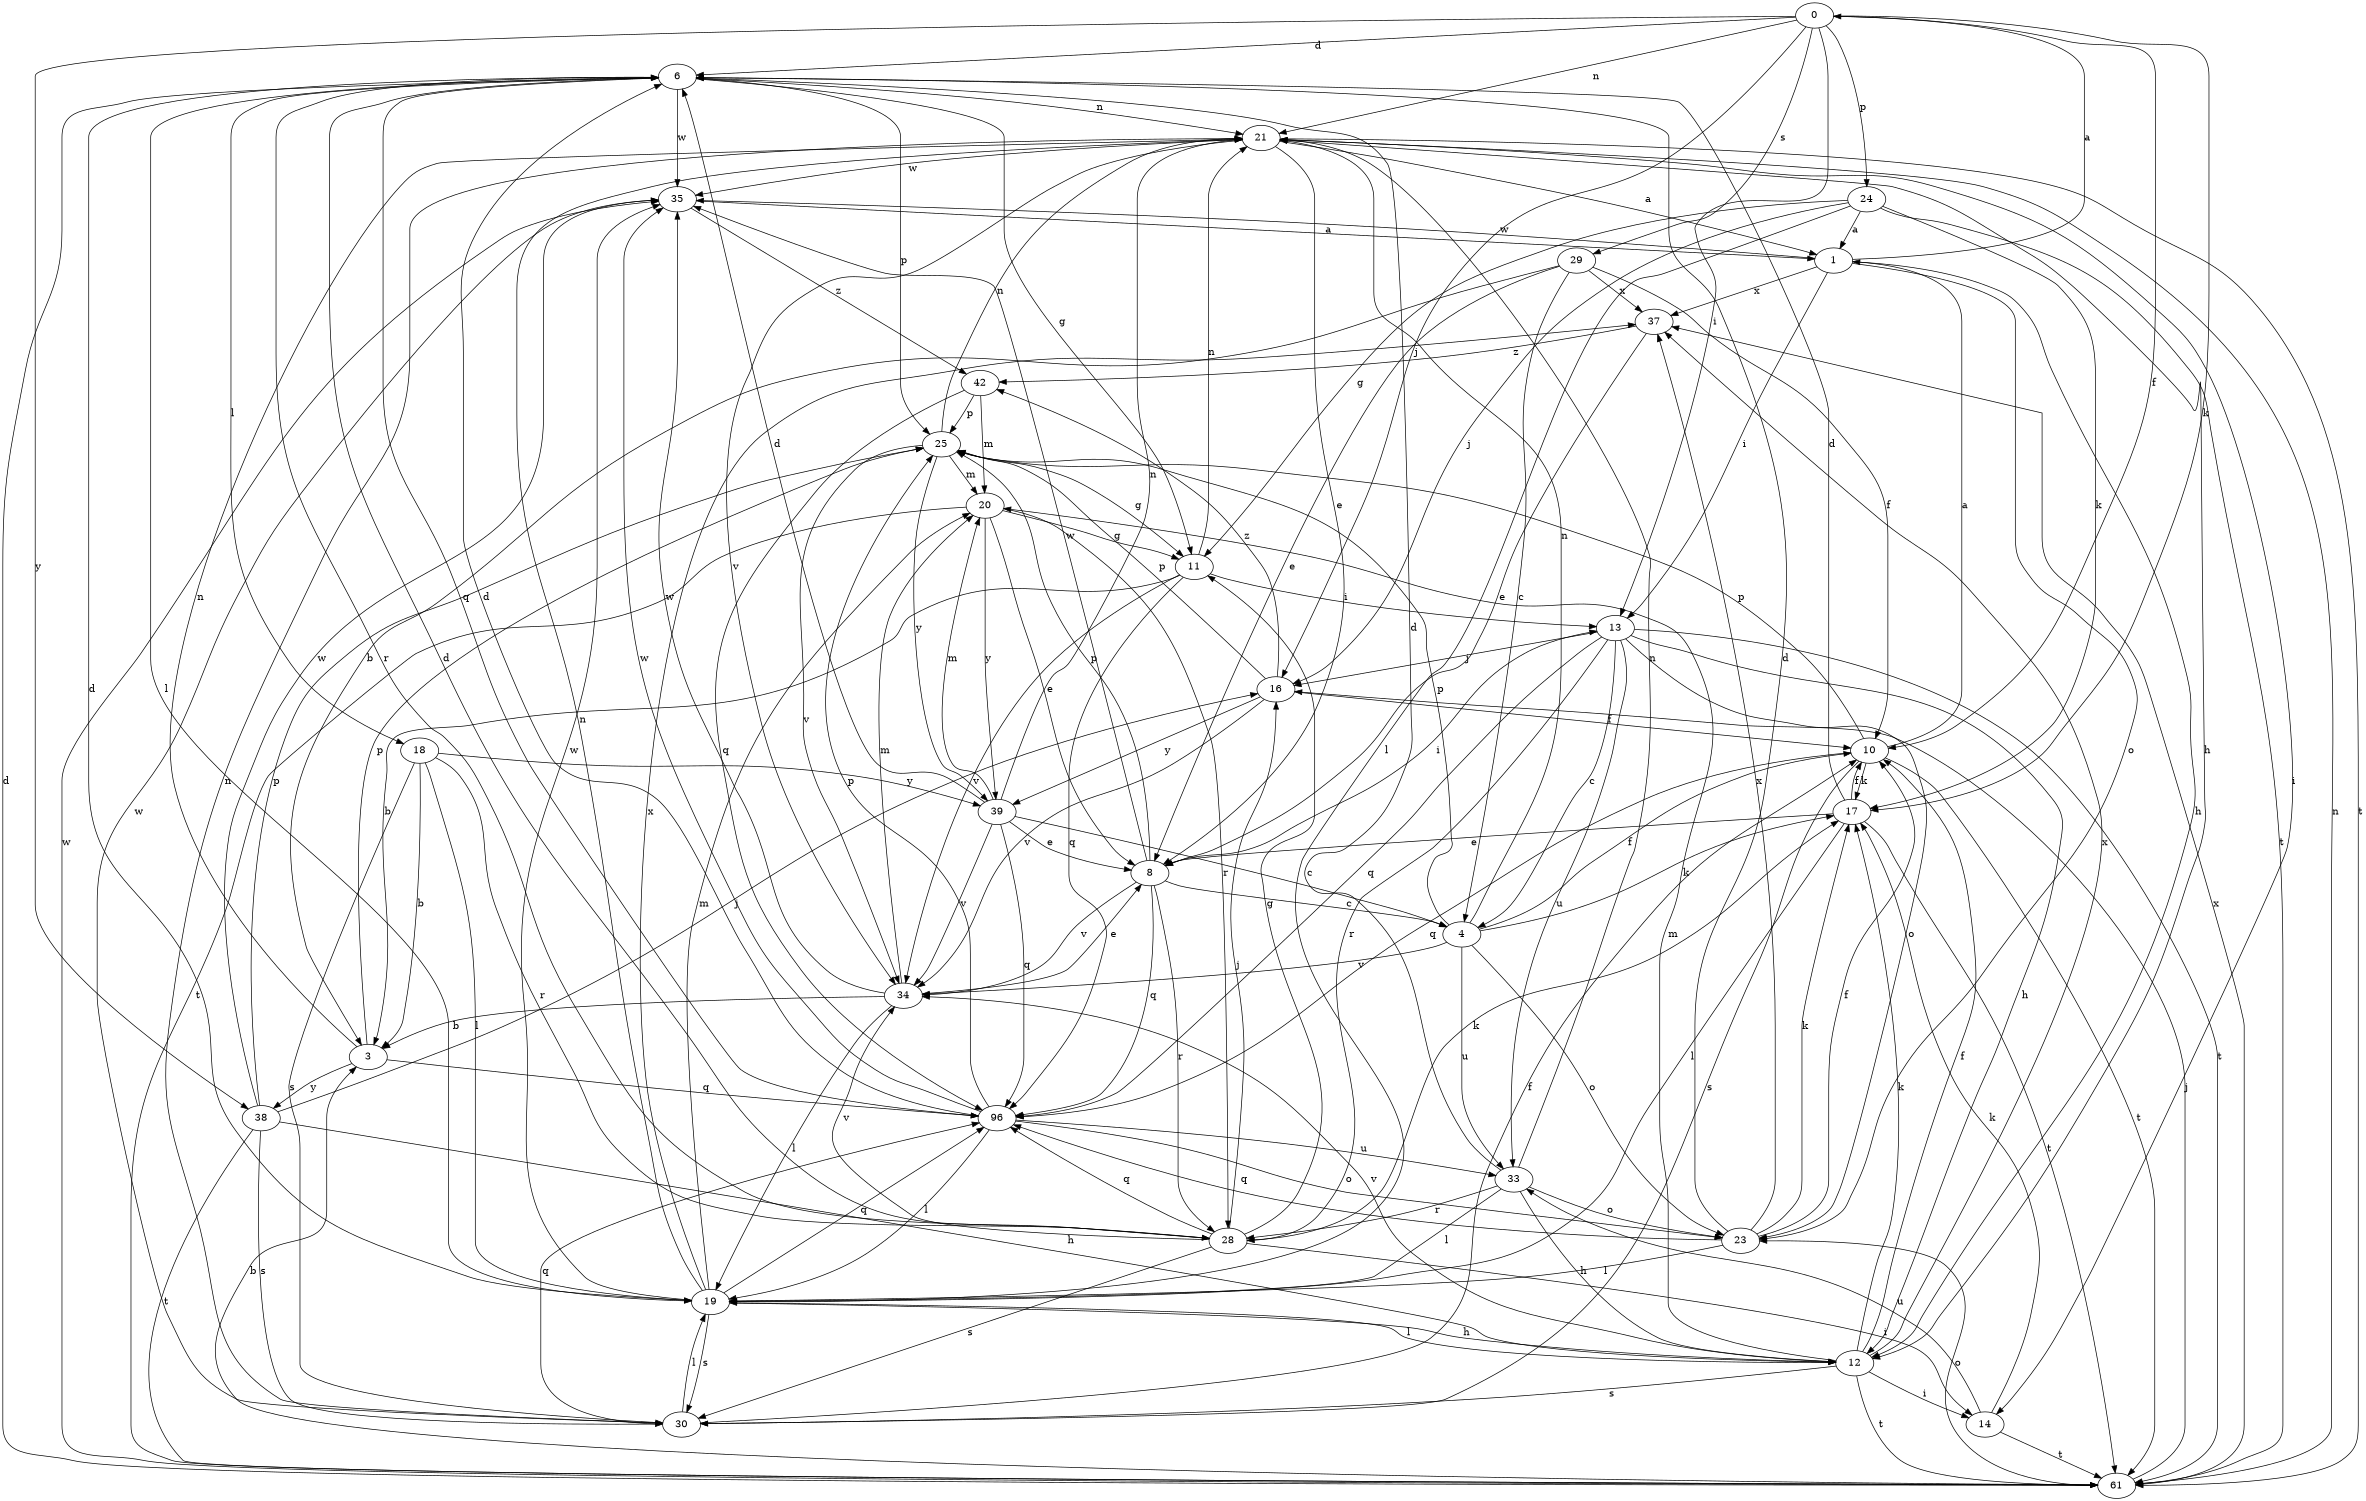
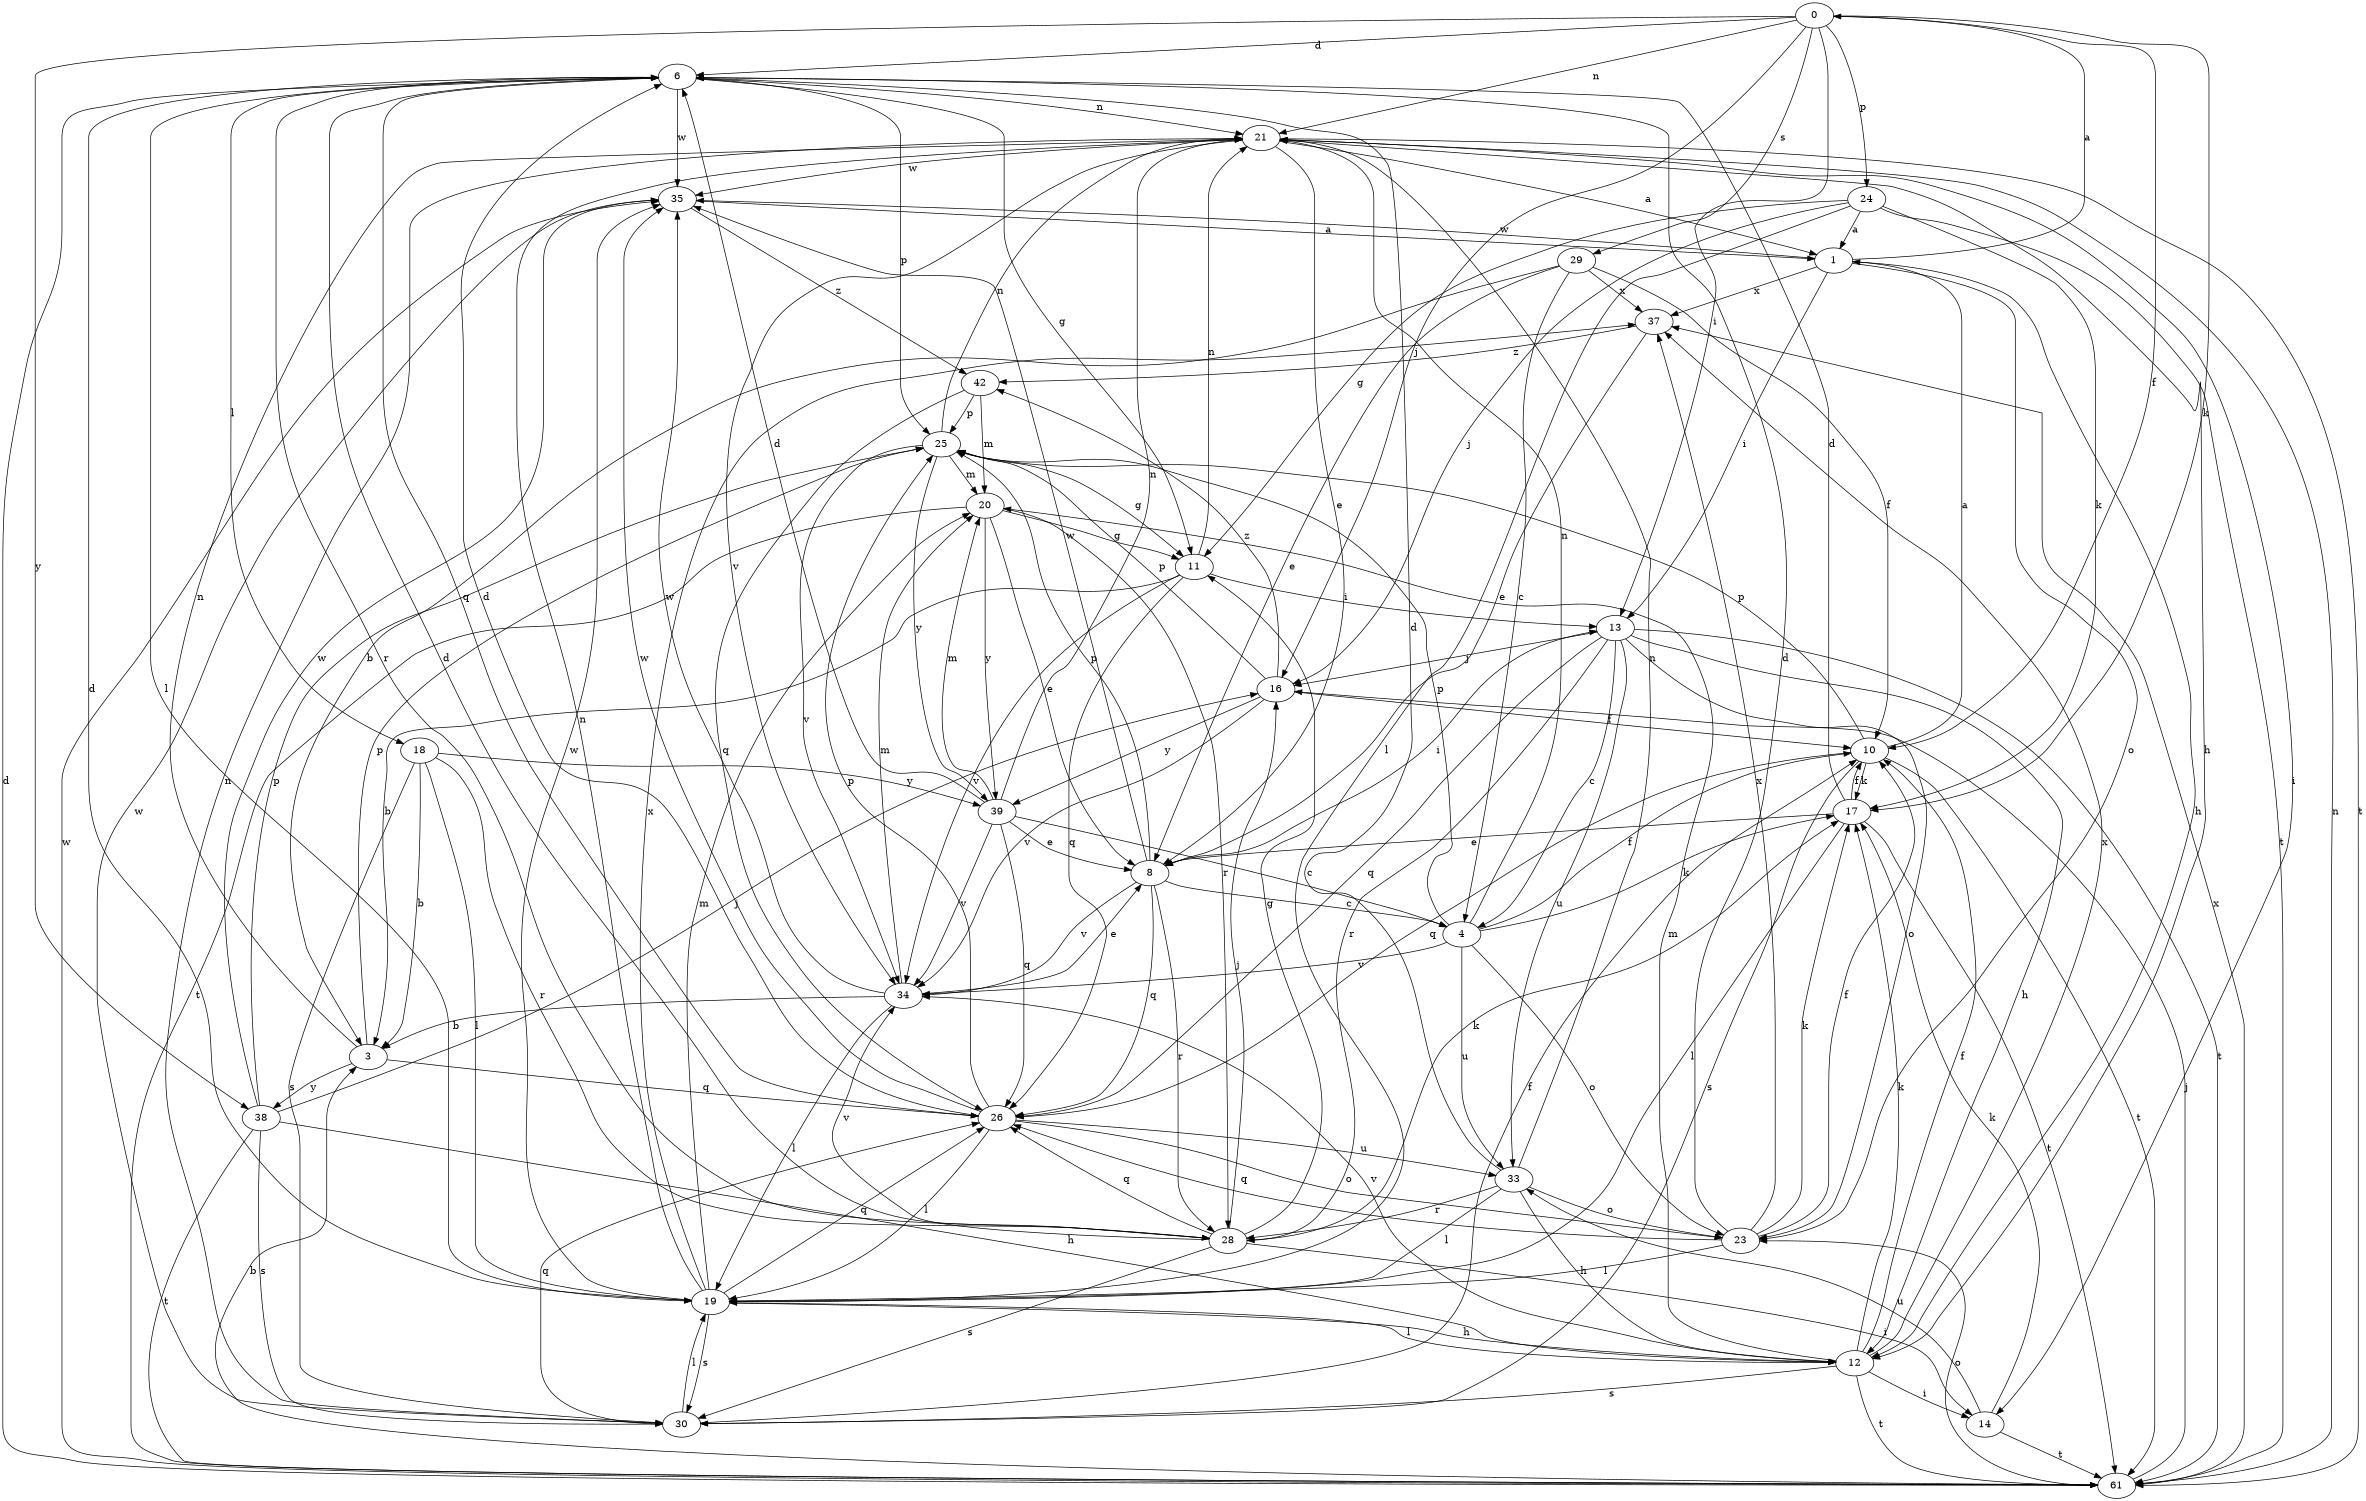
node "96": label "96" -> "26"
